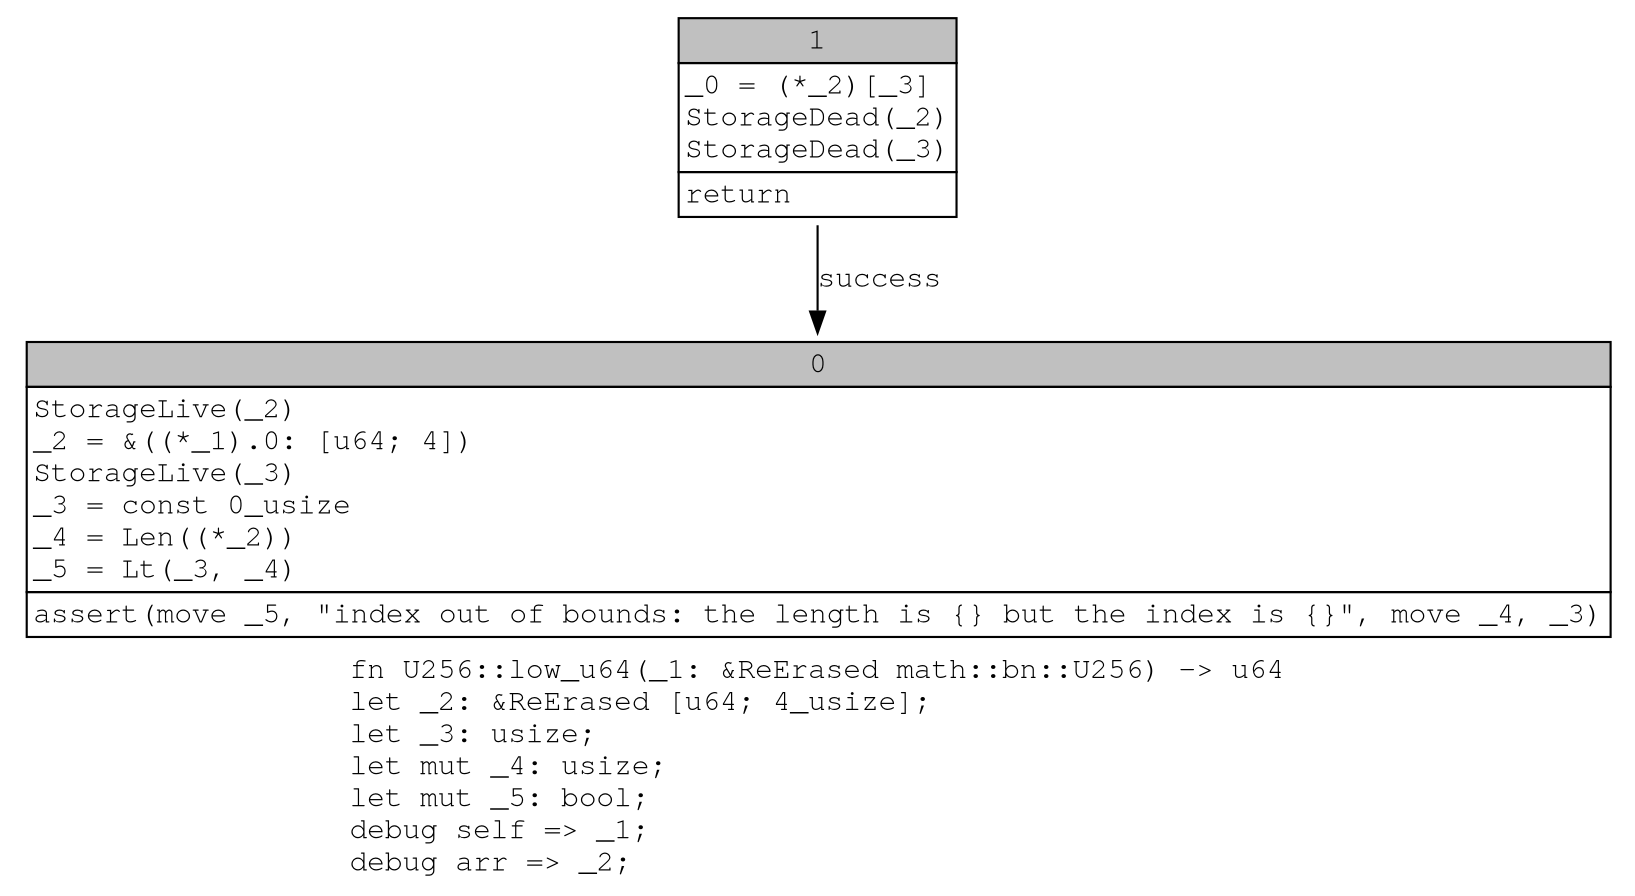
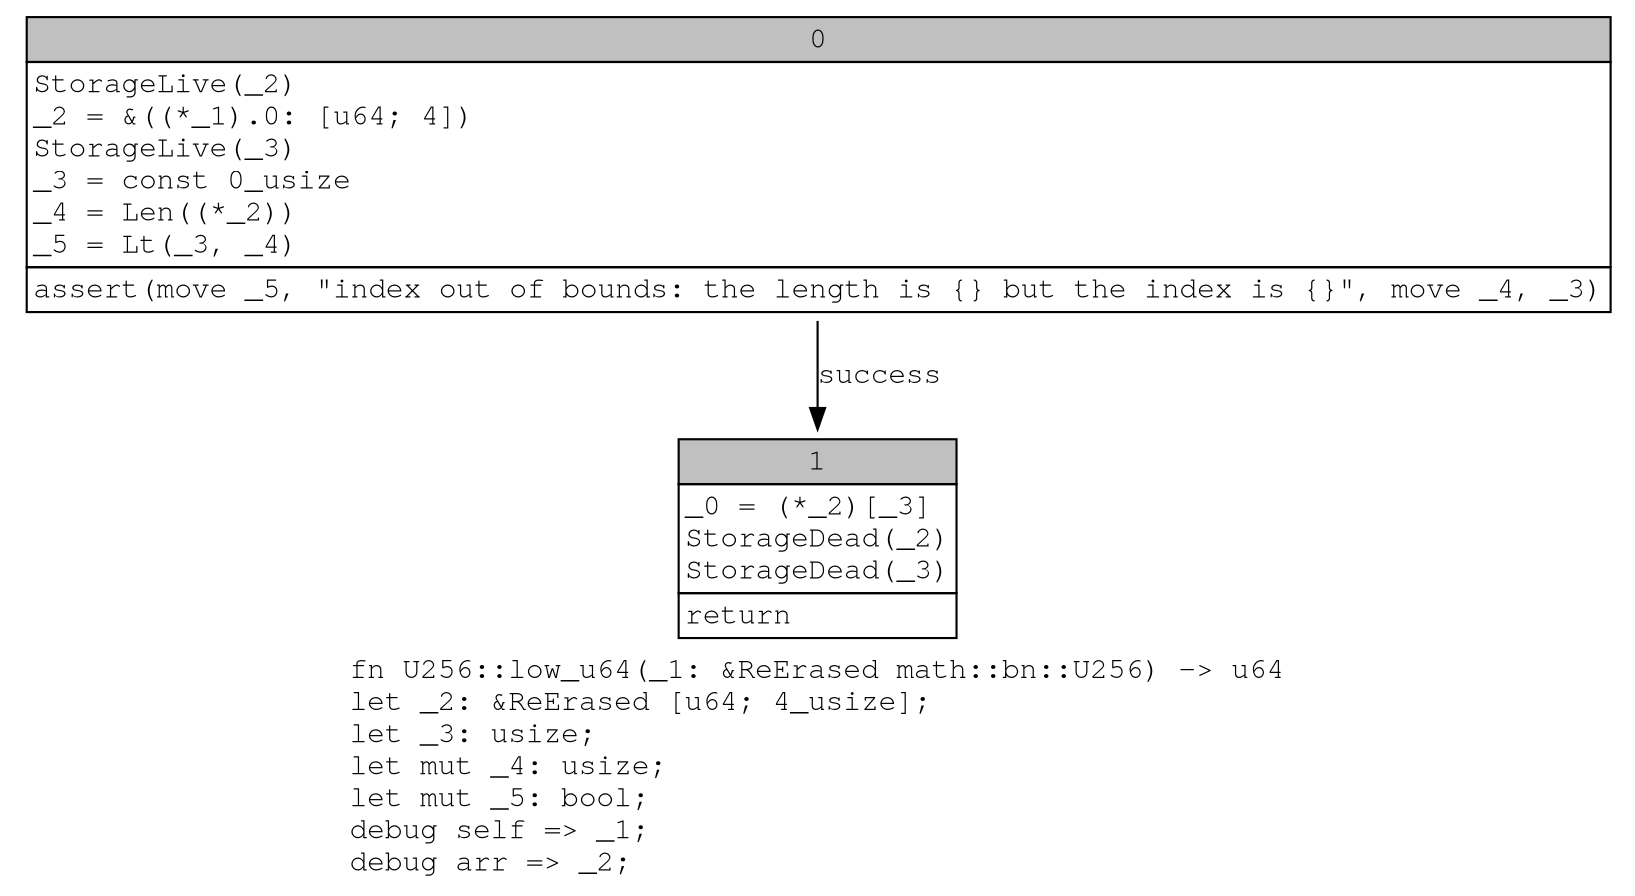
edge "1" -> "0": reversed
